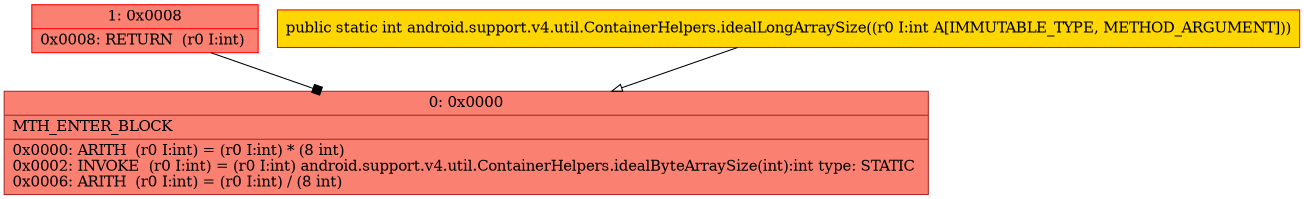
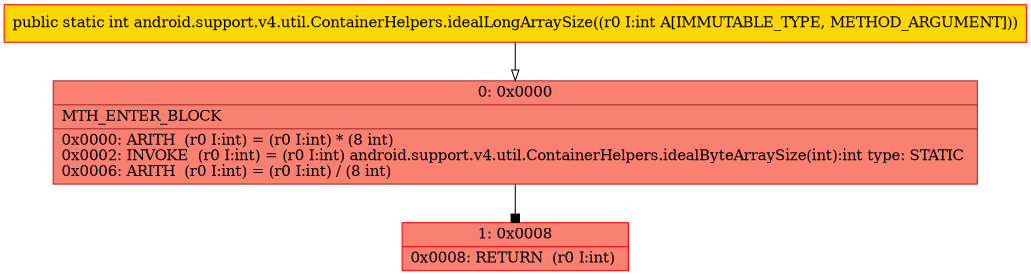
edge "1: 0x0008" -> "0: 0x0000": reversed
